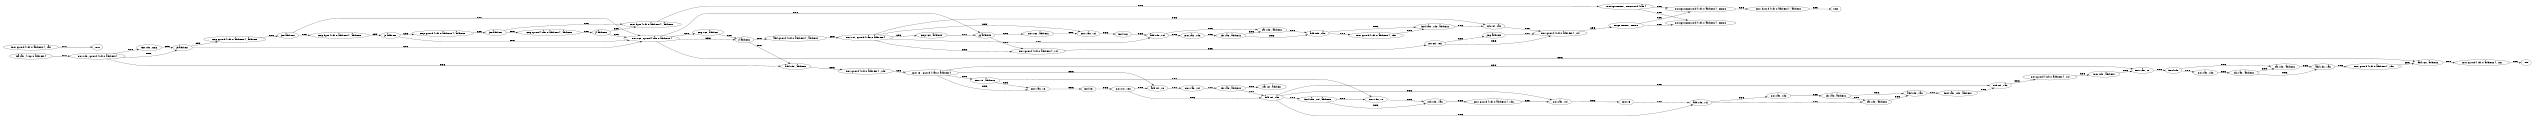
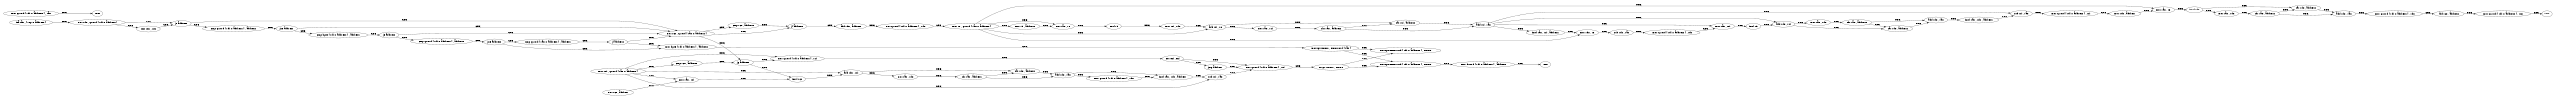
edge "add rsi , r8" -> "sar rsi , address": added, label "DFG"
edge "jg address" -> "mov rcx , address": now "jg address" -> "imul rcx"
node "add qword [ rdi + address ] , address": removed
node "test rdx , cmp": label "test rdx , cmp" -> "test rdx , rdx"
edge "mov rcx , qword [ rax + address ]" -> "add rcx , address": removed, label "DFG"
edge "mov rdx , qword [ rdi + address ]" -> "add rdx , address": removed, label "DFG"
edge "mov r9 , address" -> "mov rdx , r8": now "mov r8 , qword [ rax + address ]" -> "mov rdx , r8"
edge "mov rsi , rdx" -> "add rsi , rax": now "sar rsi , address" -> "add rsi , rax"
edge "imul rax , rsi , address" -> "sub rdx , rax": removed, label "DFG"
